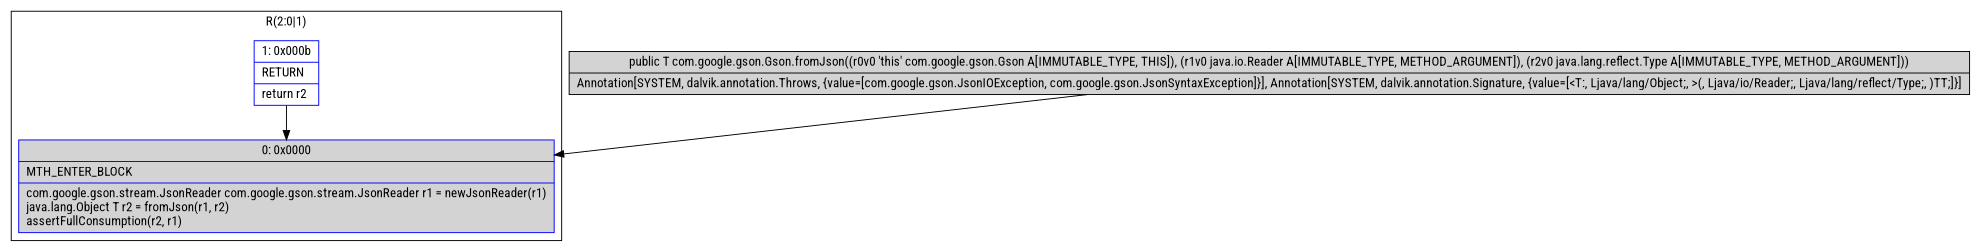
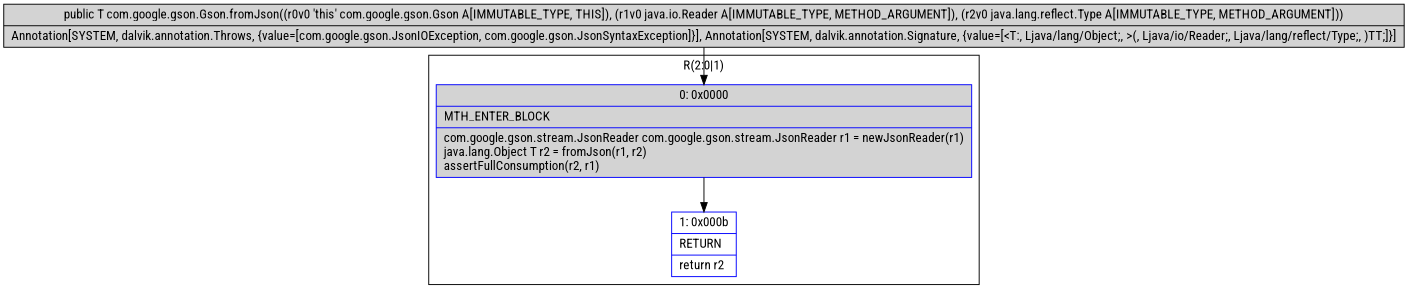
edge "1: 0x000b" -> "0: 0x0000": reversed
